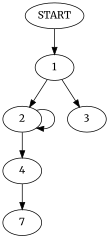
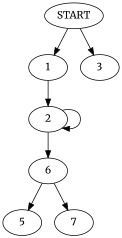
edge "1" -> "3": now "START" -> "3"
node "4": label "4" -> "6"
node "5": added
